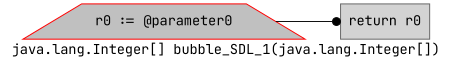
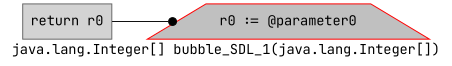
edge "r0 := @parameter0" -> "return r0": reversed
